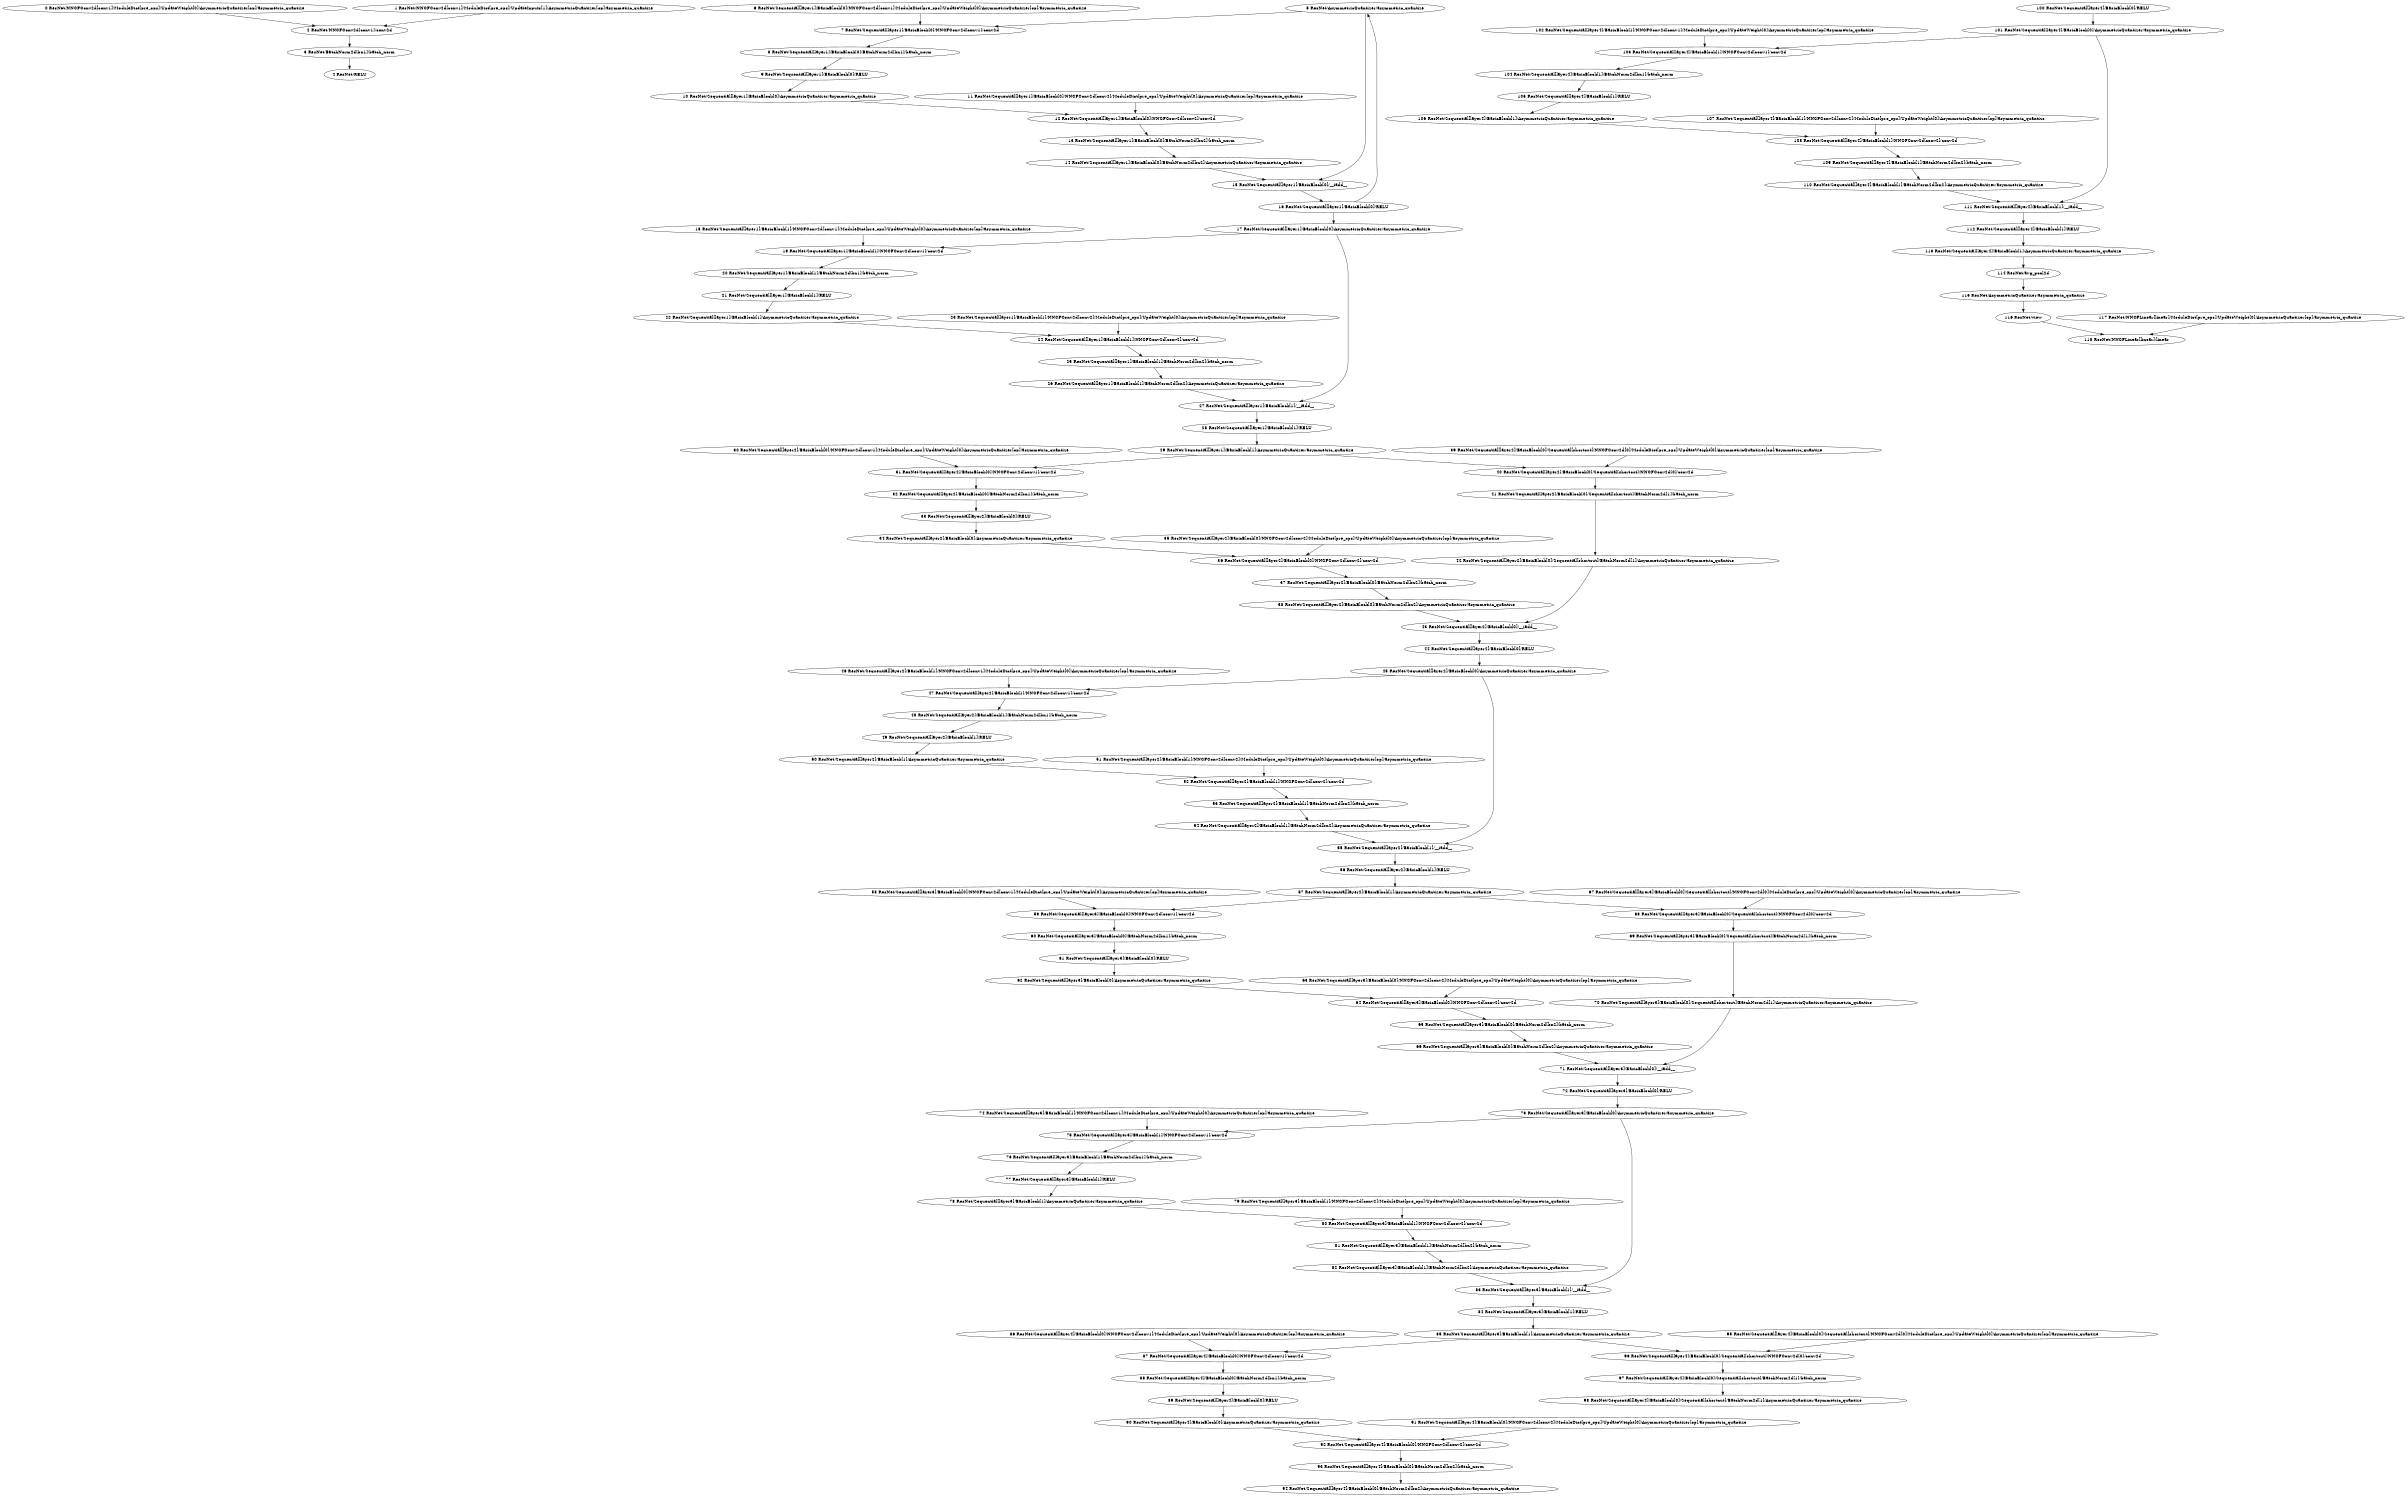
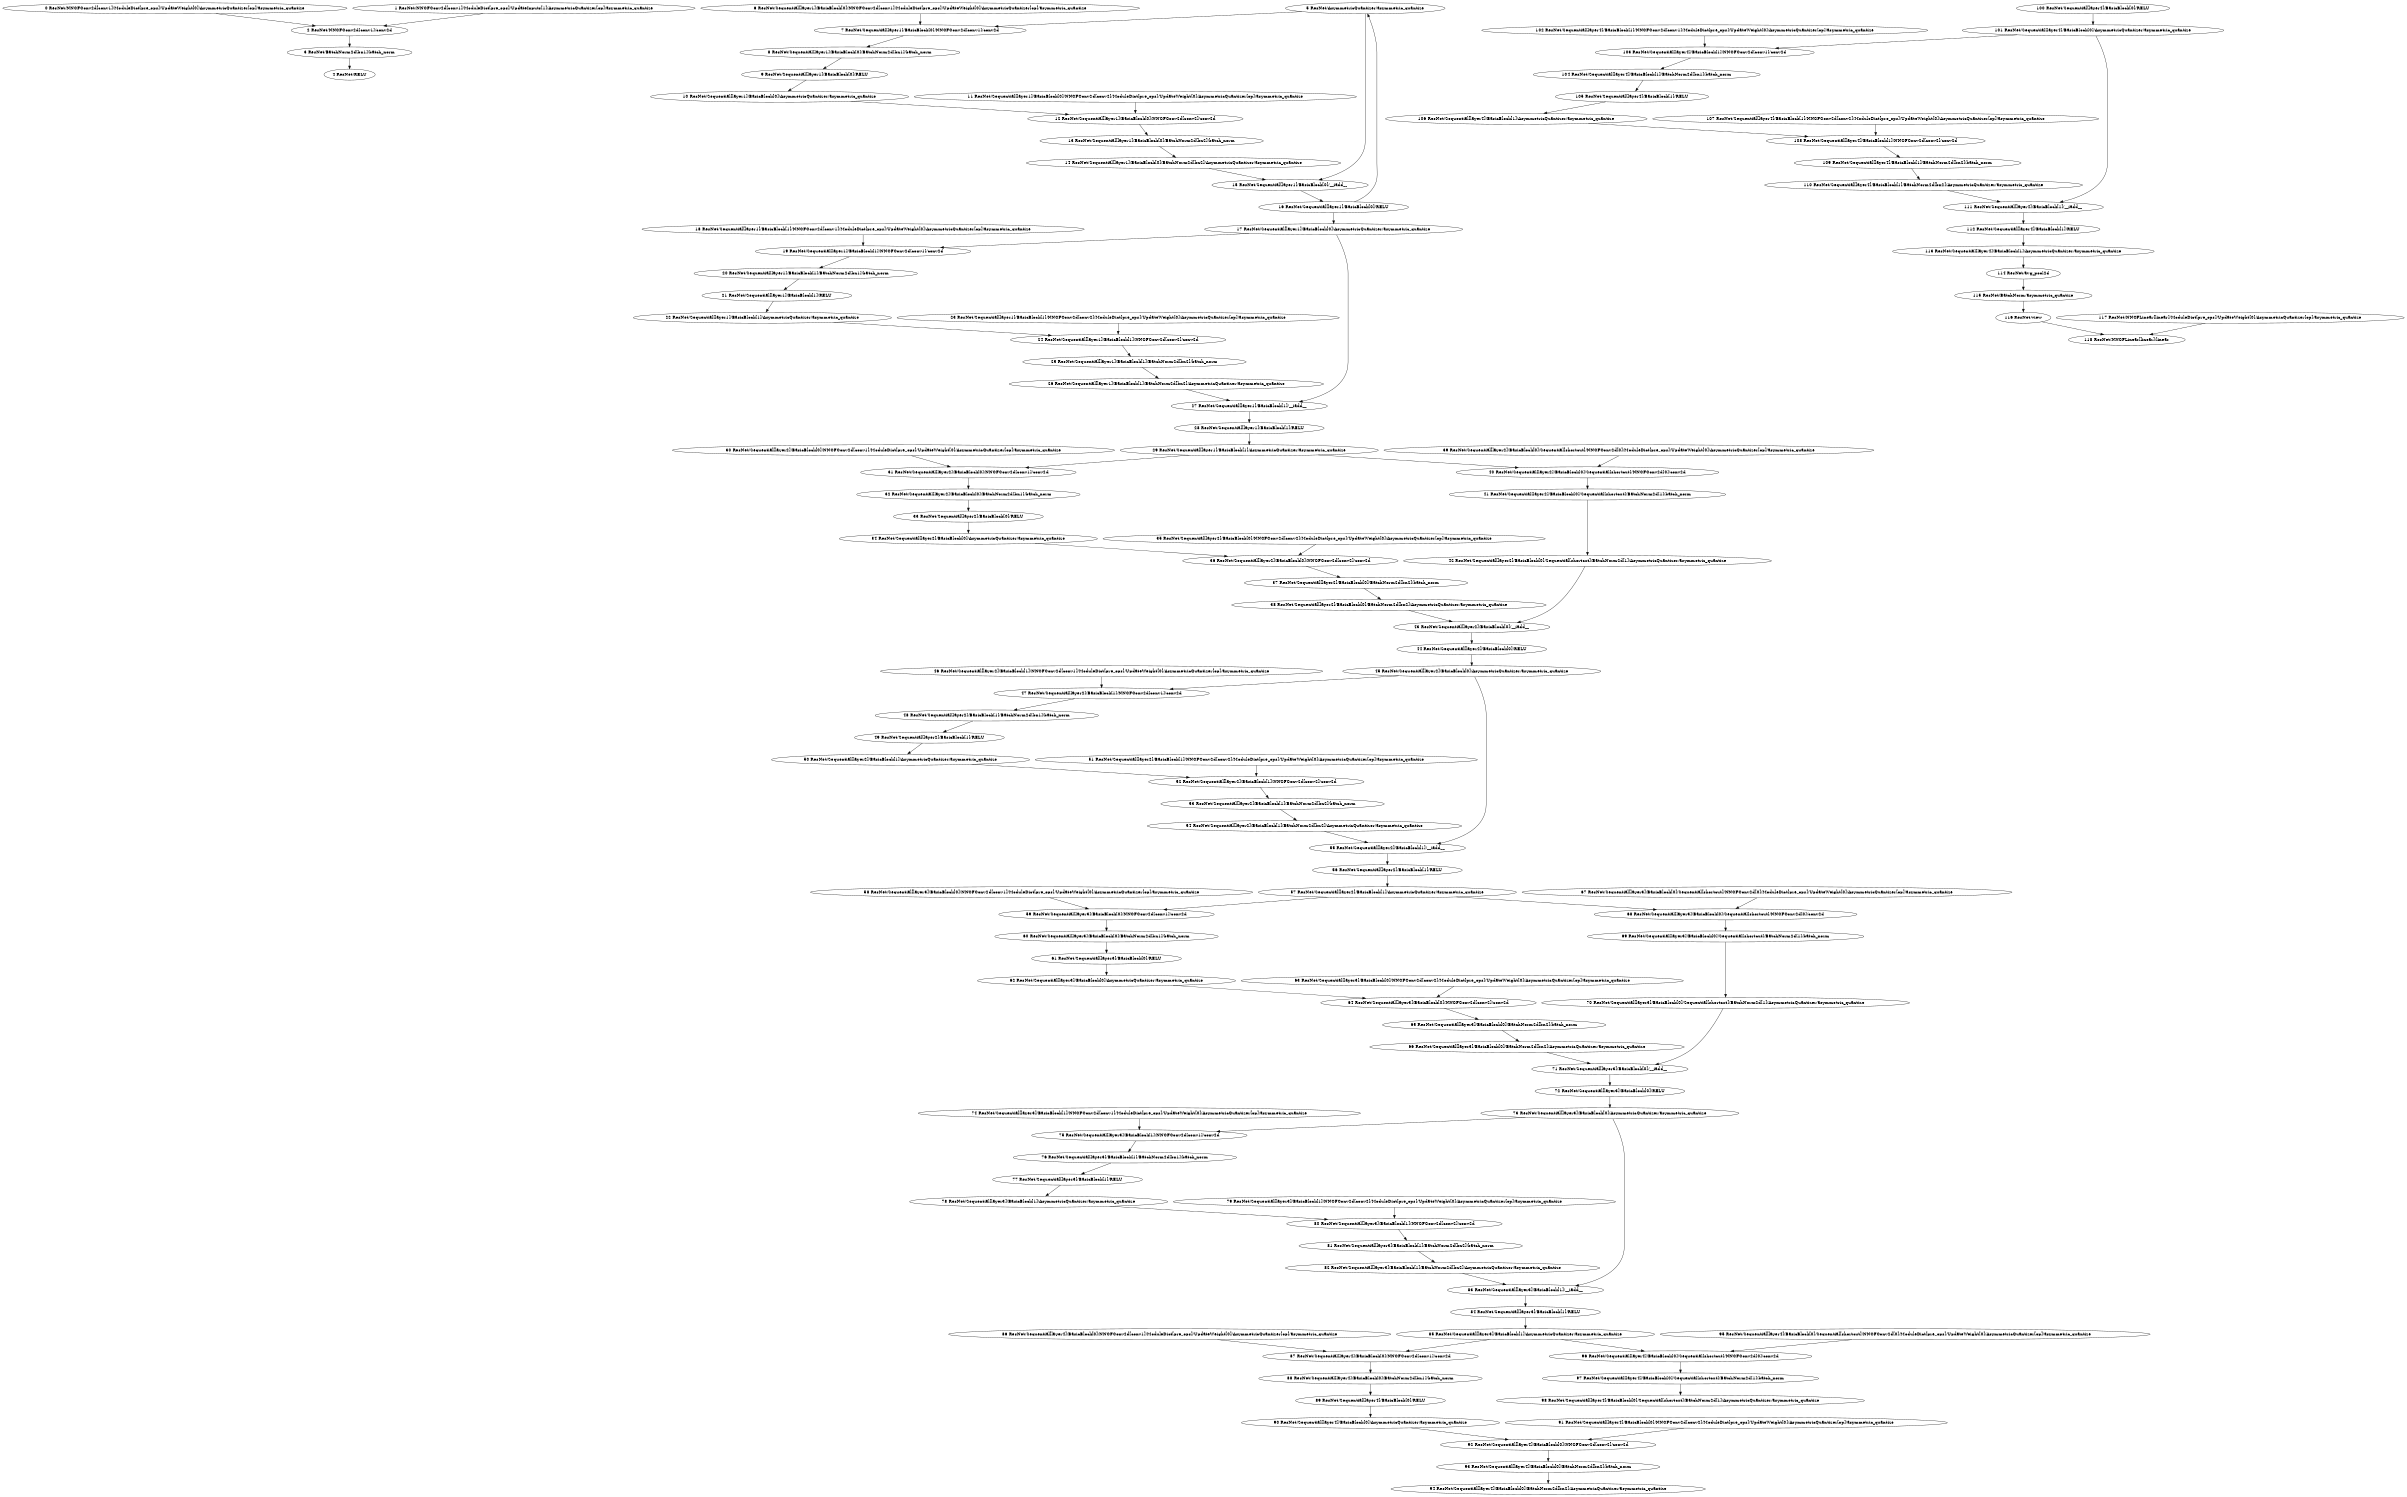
node "115 ResNet/AsymmetricQuantizer/asymmetric_quantize": label "115 ResNet/AsymmetricQuantizer/asymmetric_quantize" -> "115 ResNet/BatchNorm/asymmetric_quantize"
